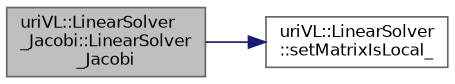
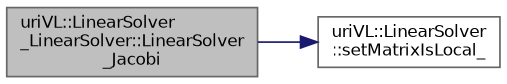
node "uriVL::LinearSolver _Jacobi::LinearSolver _Jacobi": label "uriVL::LinearSolver _Jacobi::LinearSolver _Jacobi" -> "uriVL::LinearSolver _LinearSolver::LinearSolver _Jacobi"
